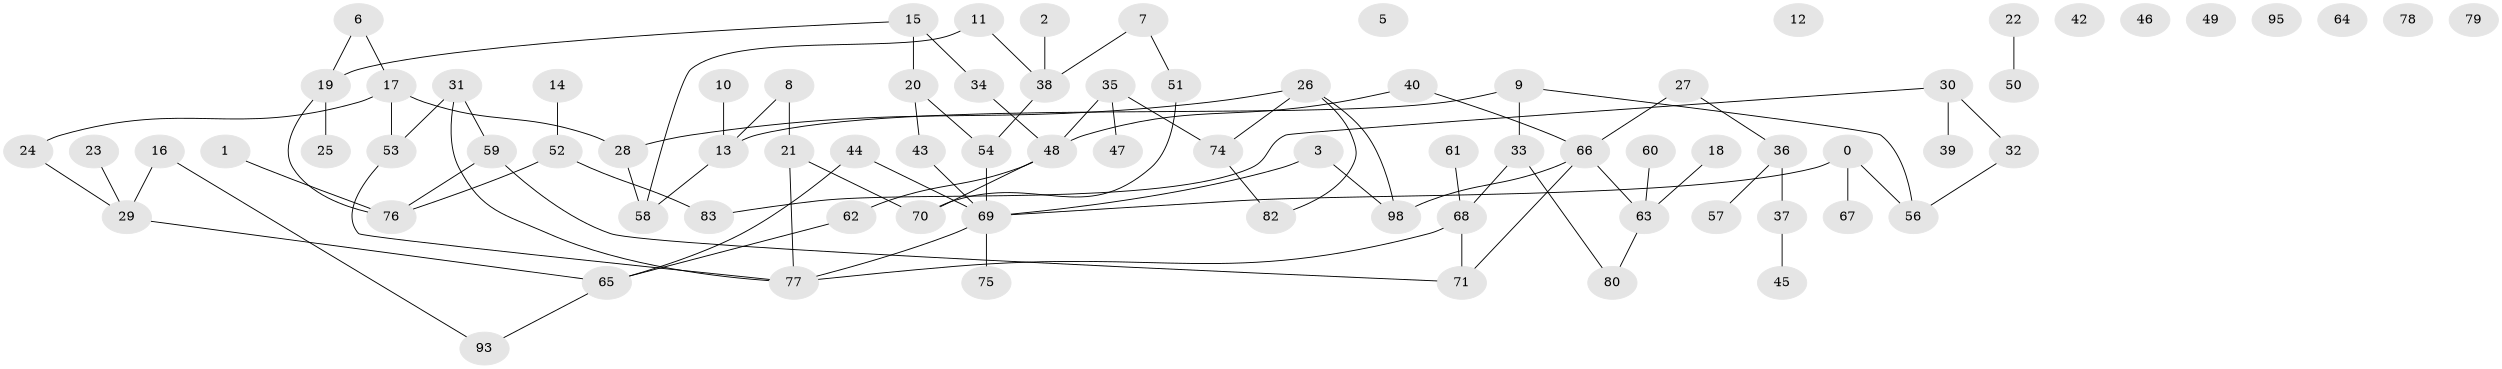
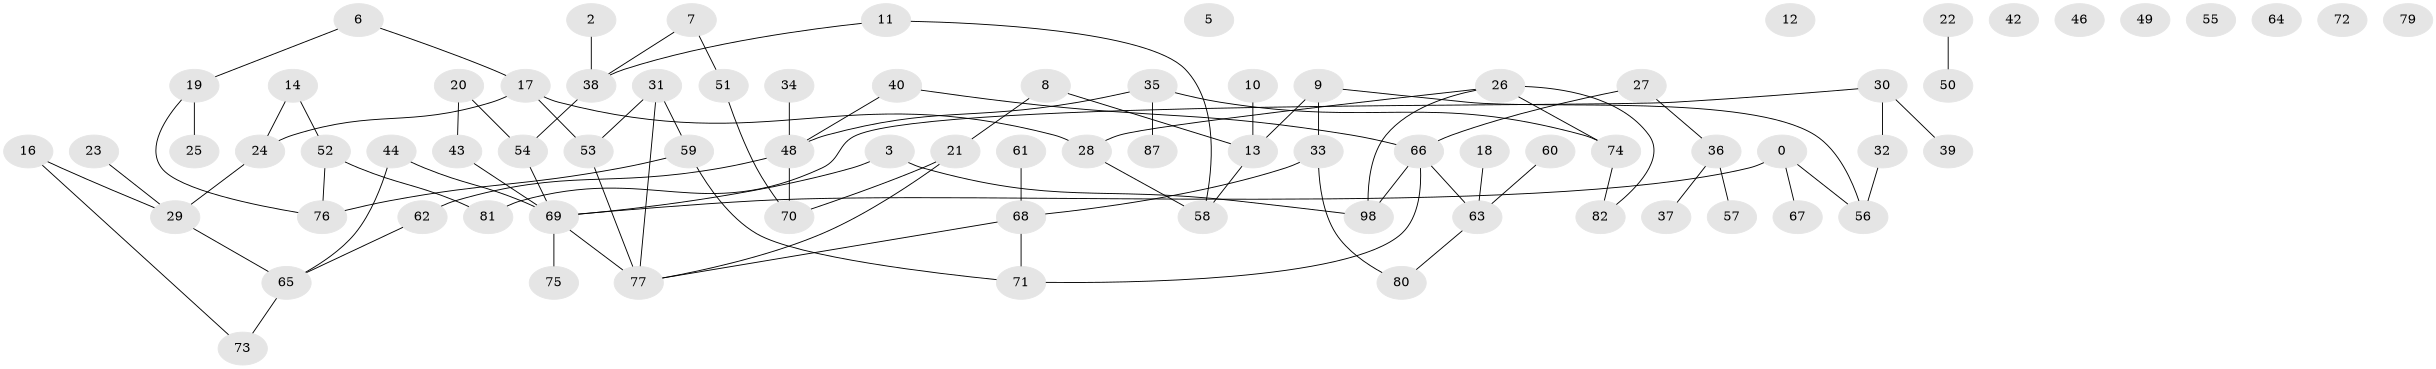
node "15": removed
node "95": label "95" -> "55"
node "78": label "78" -> "72"
edge "14" -- "24": added
node "1": removed
node "47": label "47" -> "87"
node "83": label "83" -> "81"
node "45": removed
node "93": label "93" -> "73"
